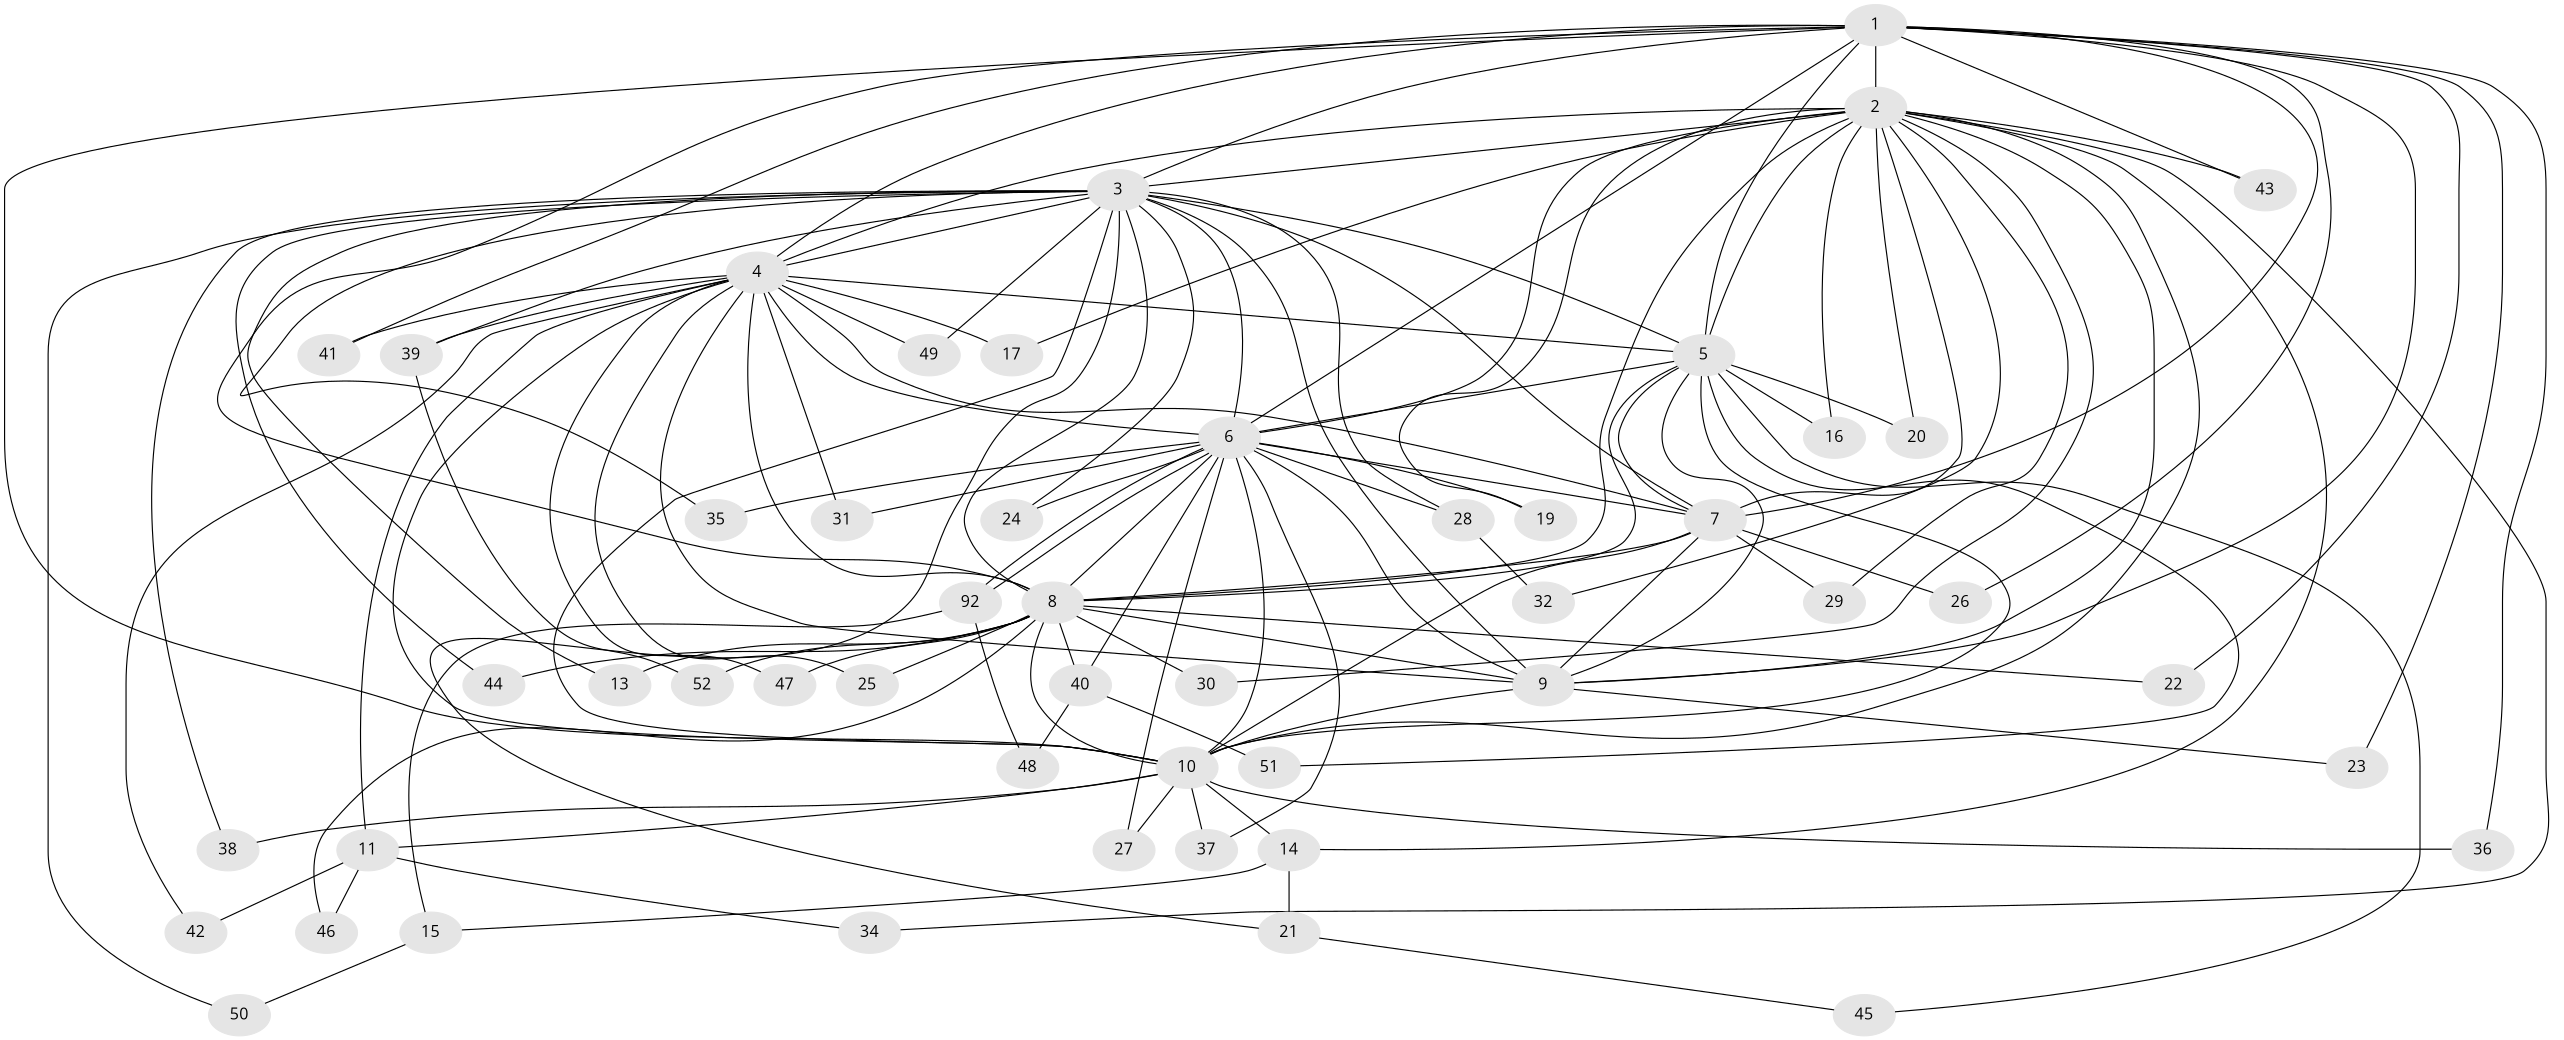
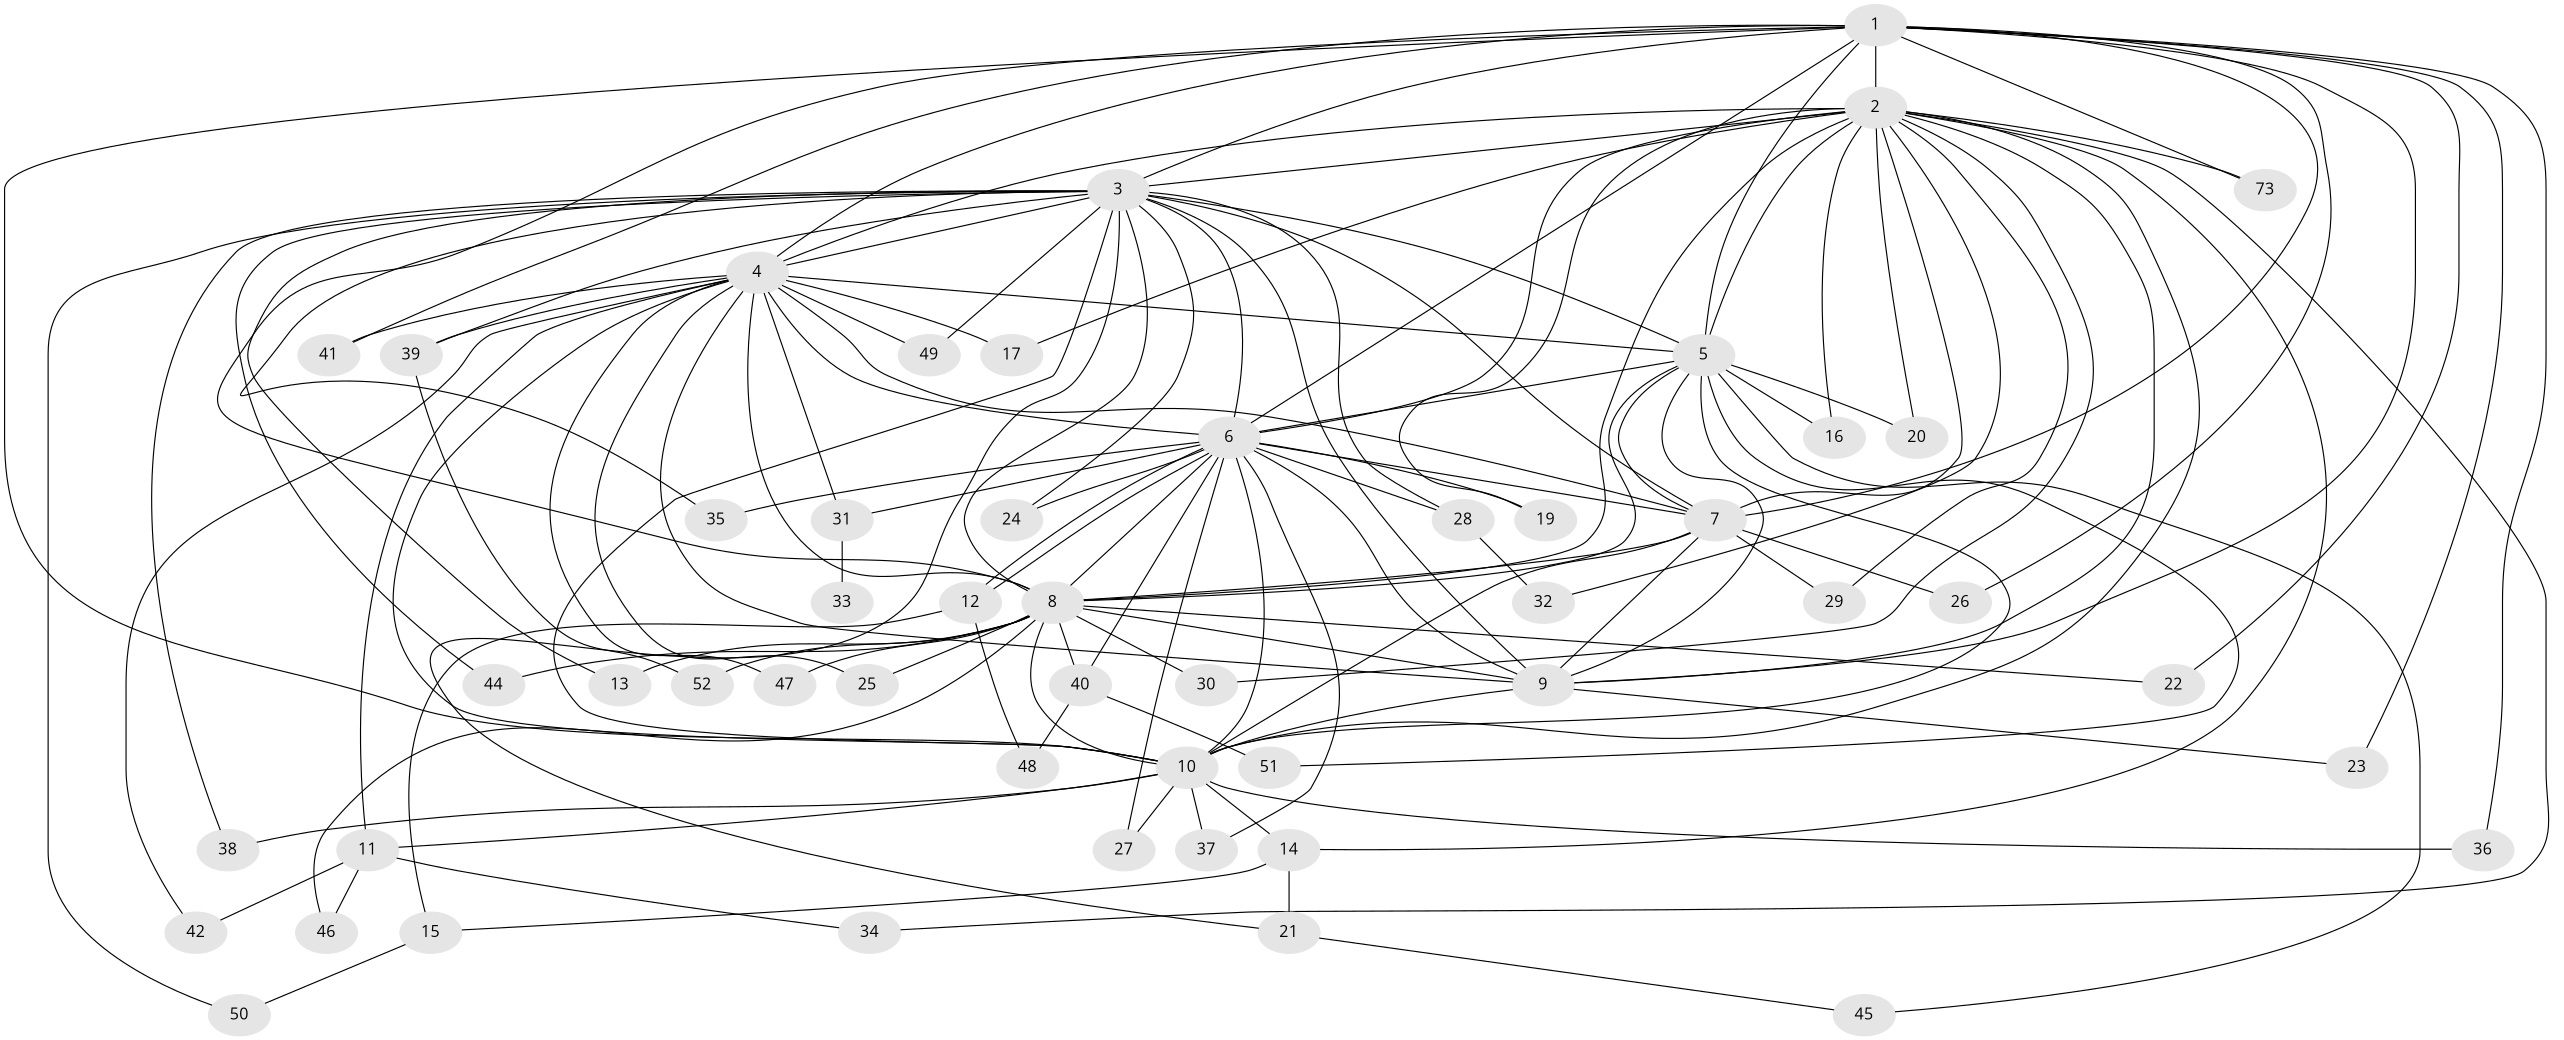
node "43": label "43" -> "73"
node "33": added
node "92": label "92" -> "12"
